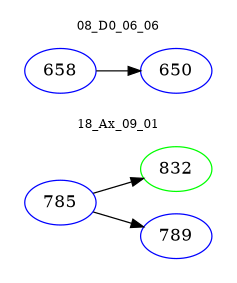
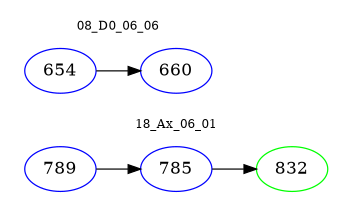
node "658": label "658" -> "654"
node "650": label "650" -> "660"
cluster "18_Ax_09_01": label "18_Ax_09_01" -> "18_Ax_06_01"
edge "785" -> "789": reversed
